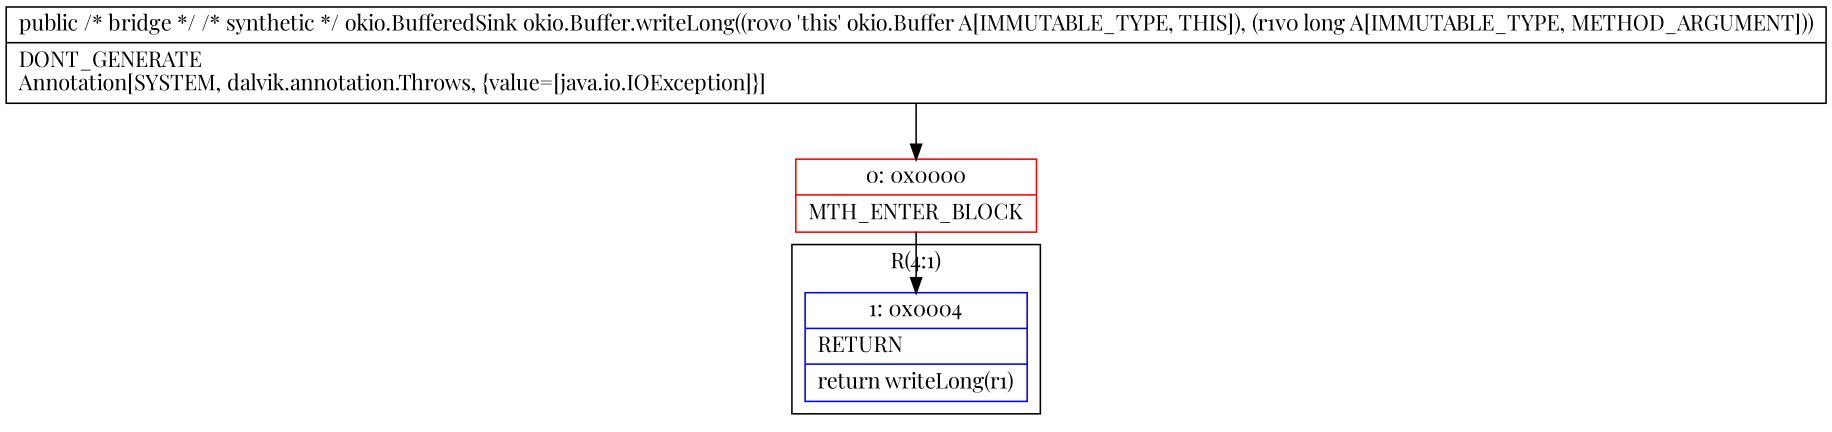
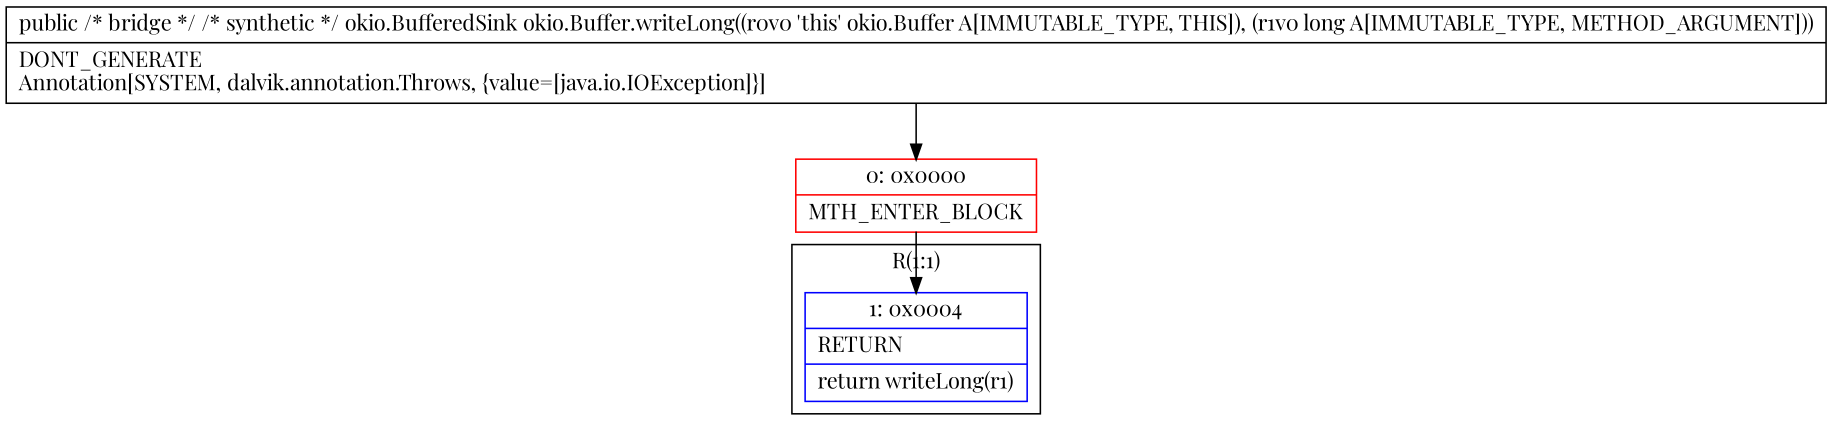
cluster "R(4:1)": label "R(4:1)" -> "R(1:1)"
